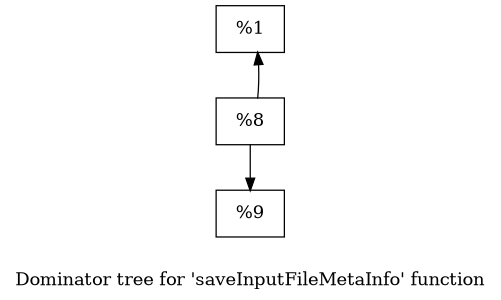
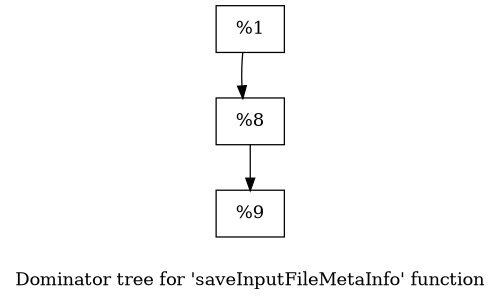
edge "%8" -> "%1": reversed
